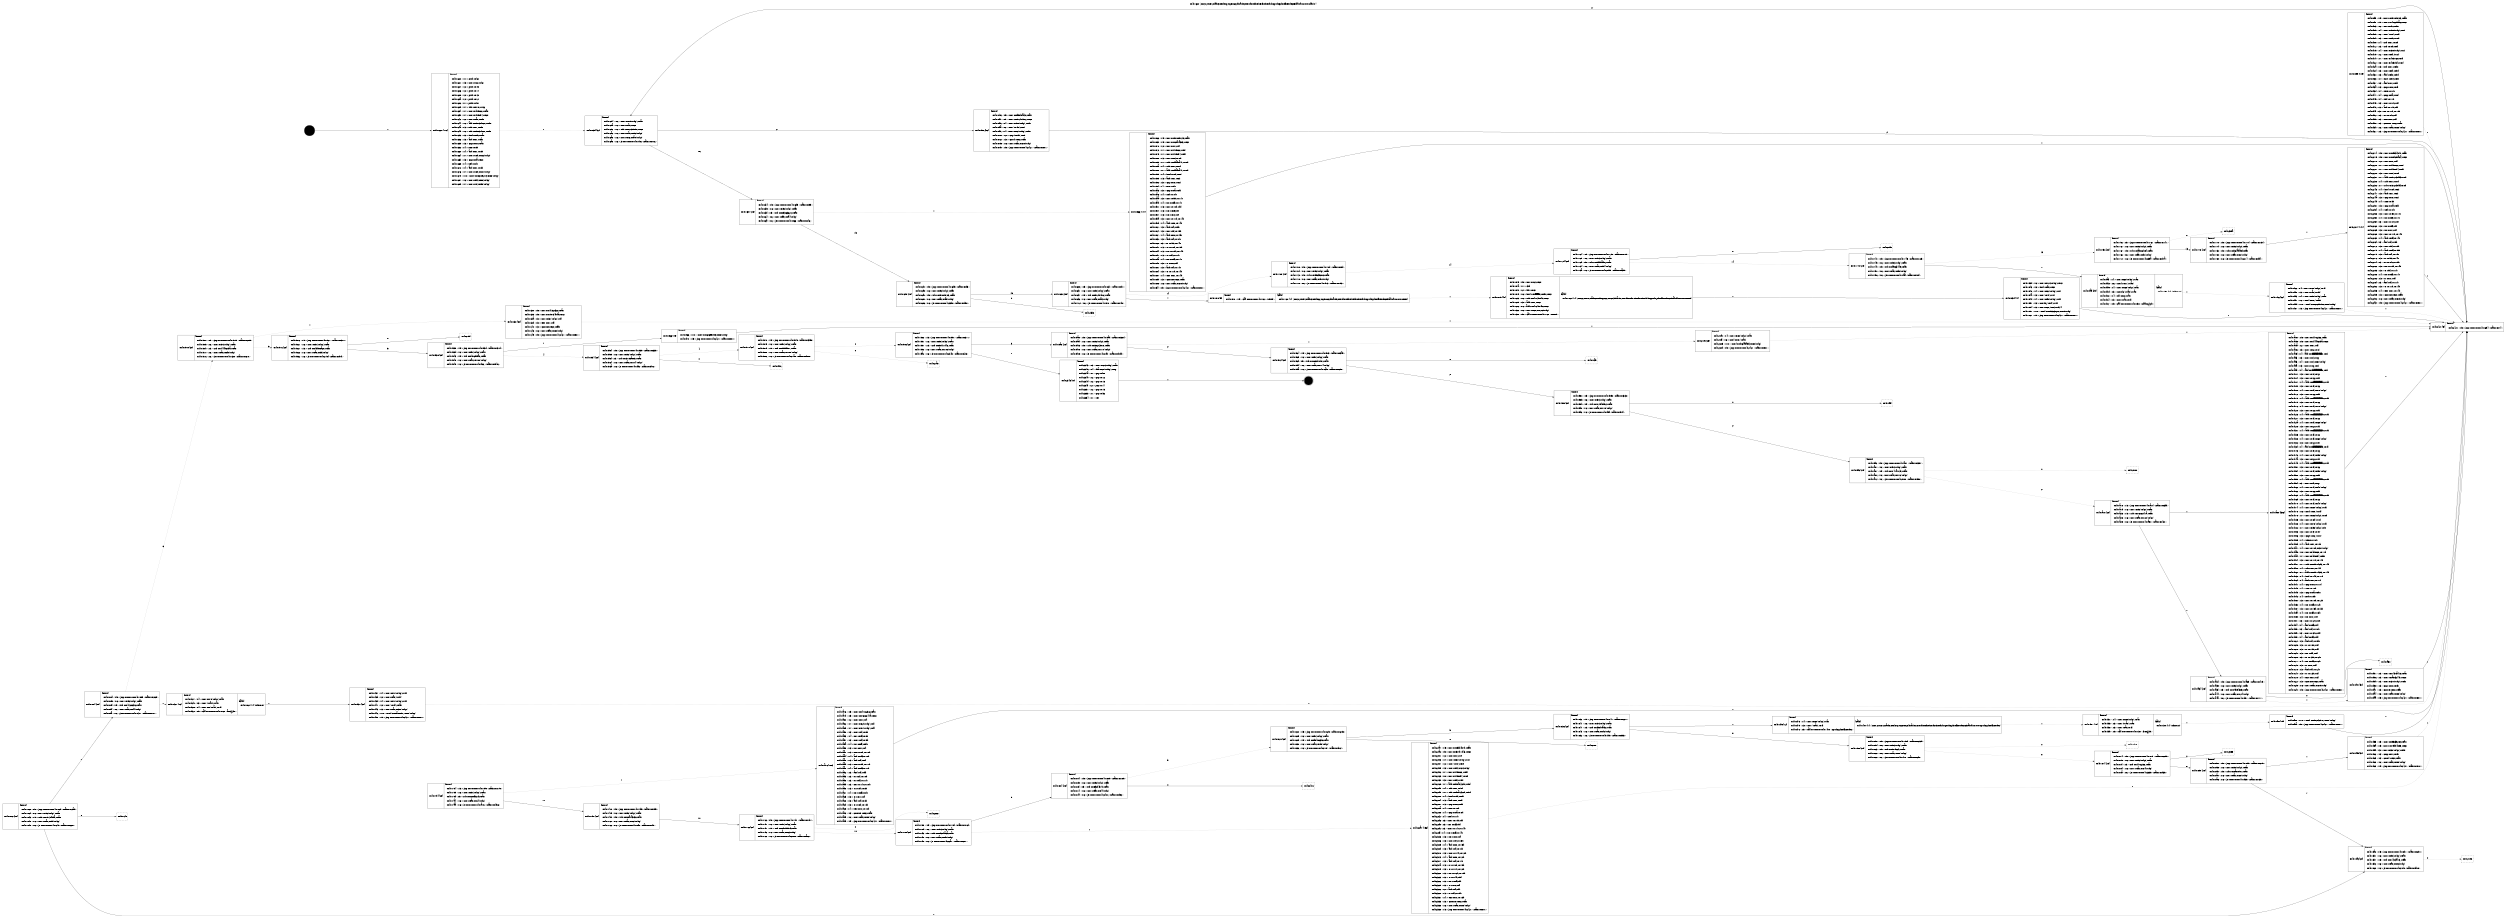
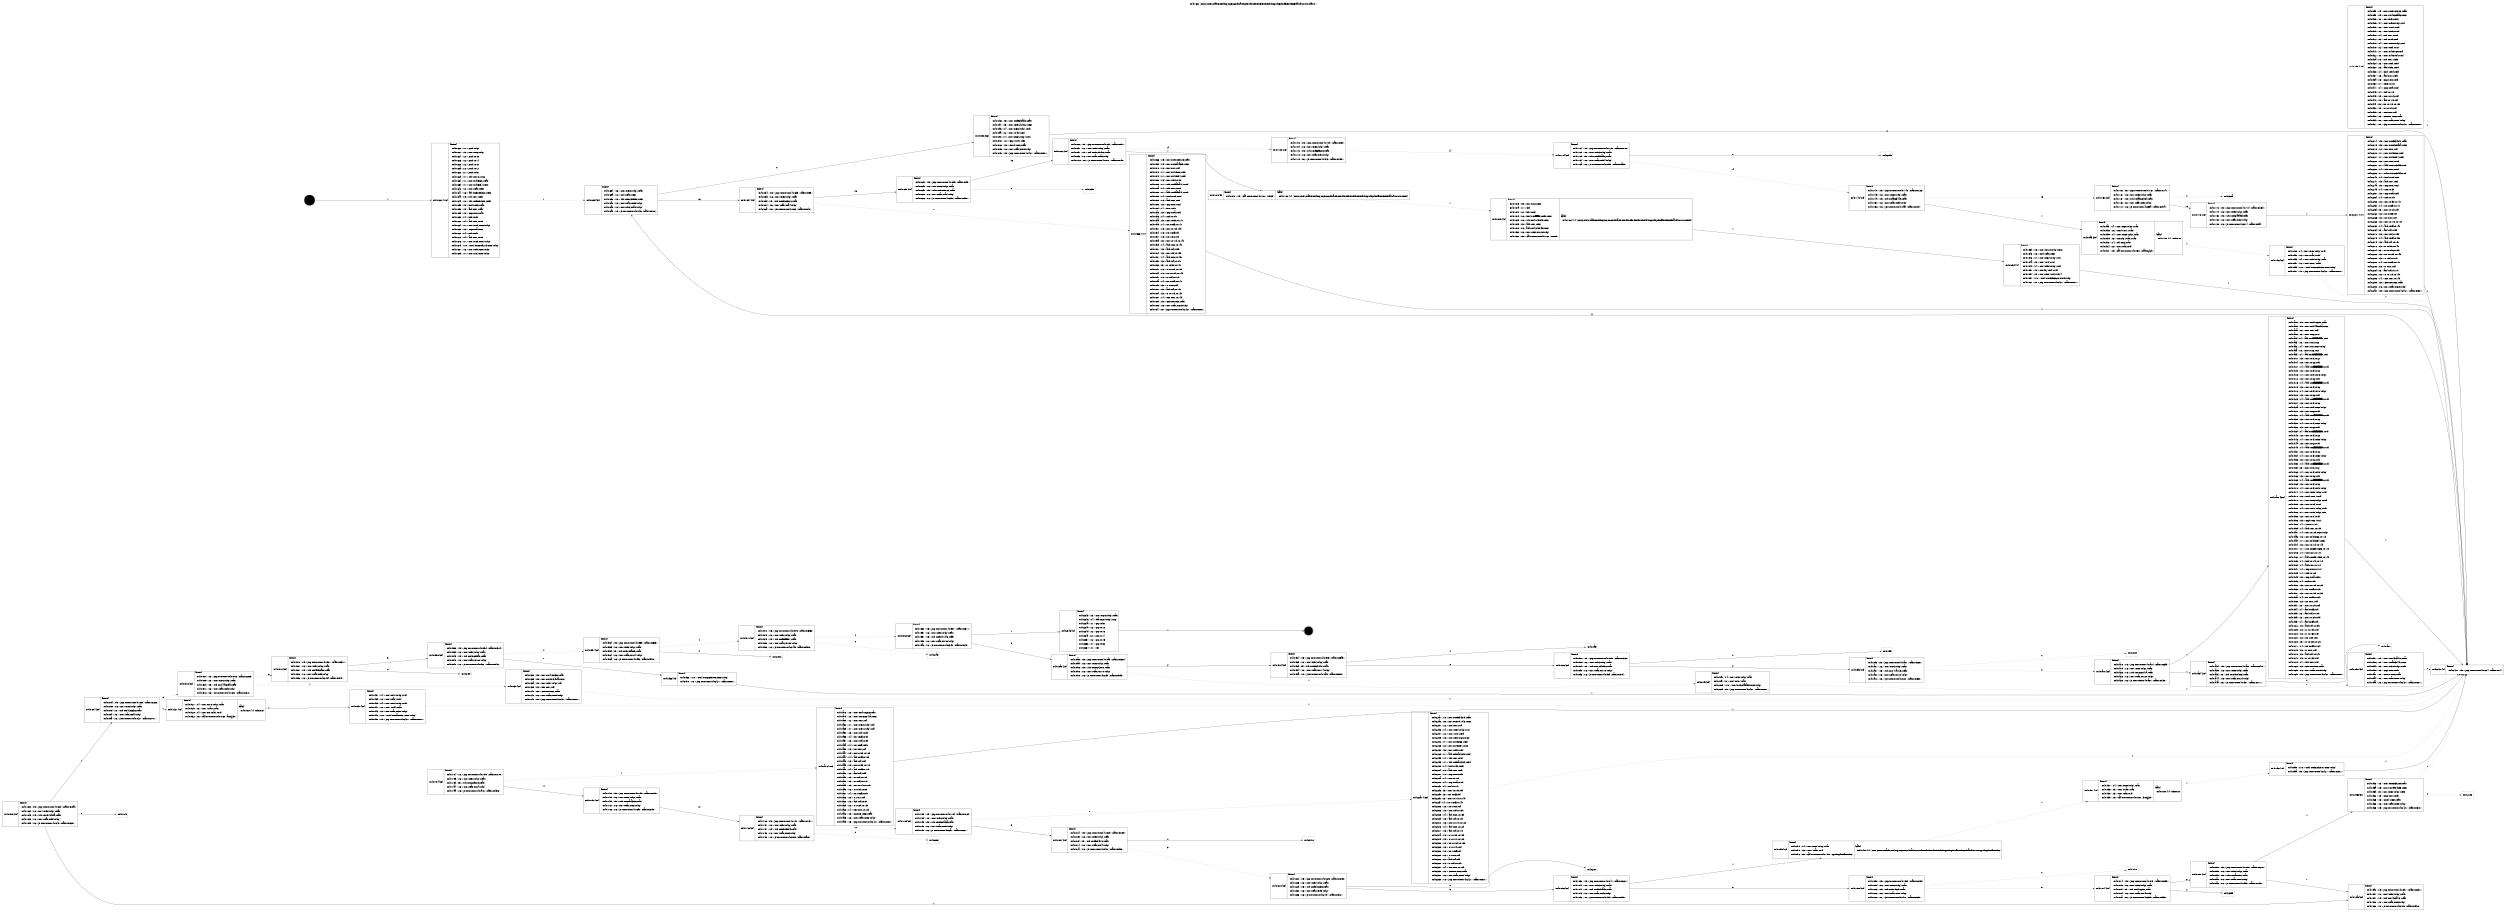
edge "0x4018ac [28]" -> "0x4021d8": now "0x401d55 [30]" -> "0x4021d8"
